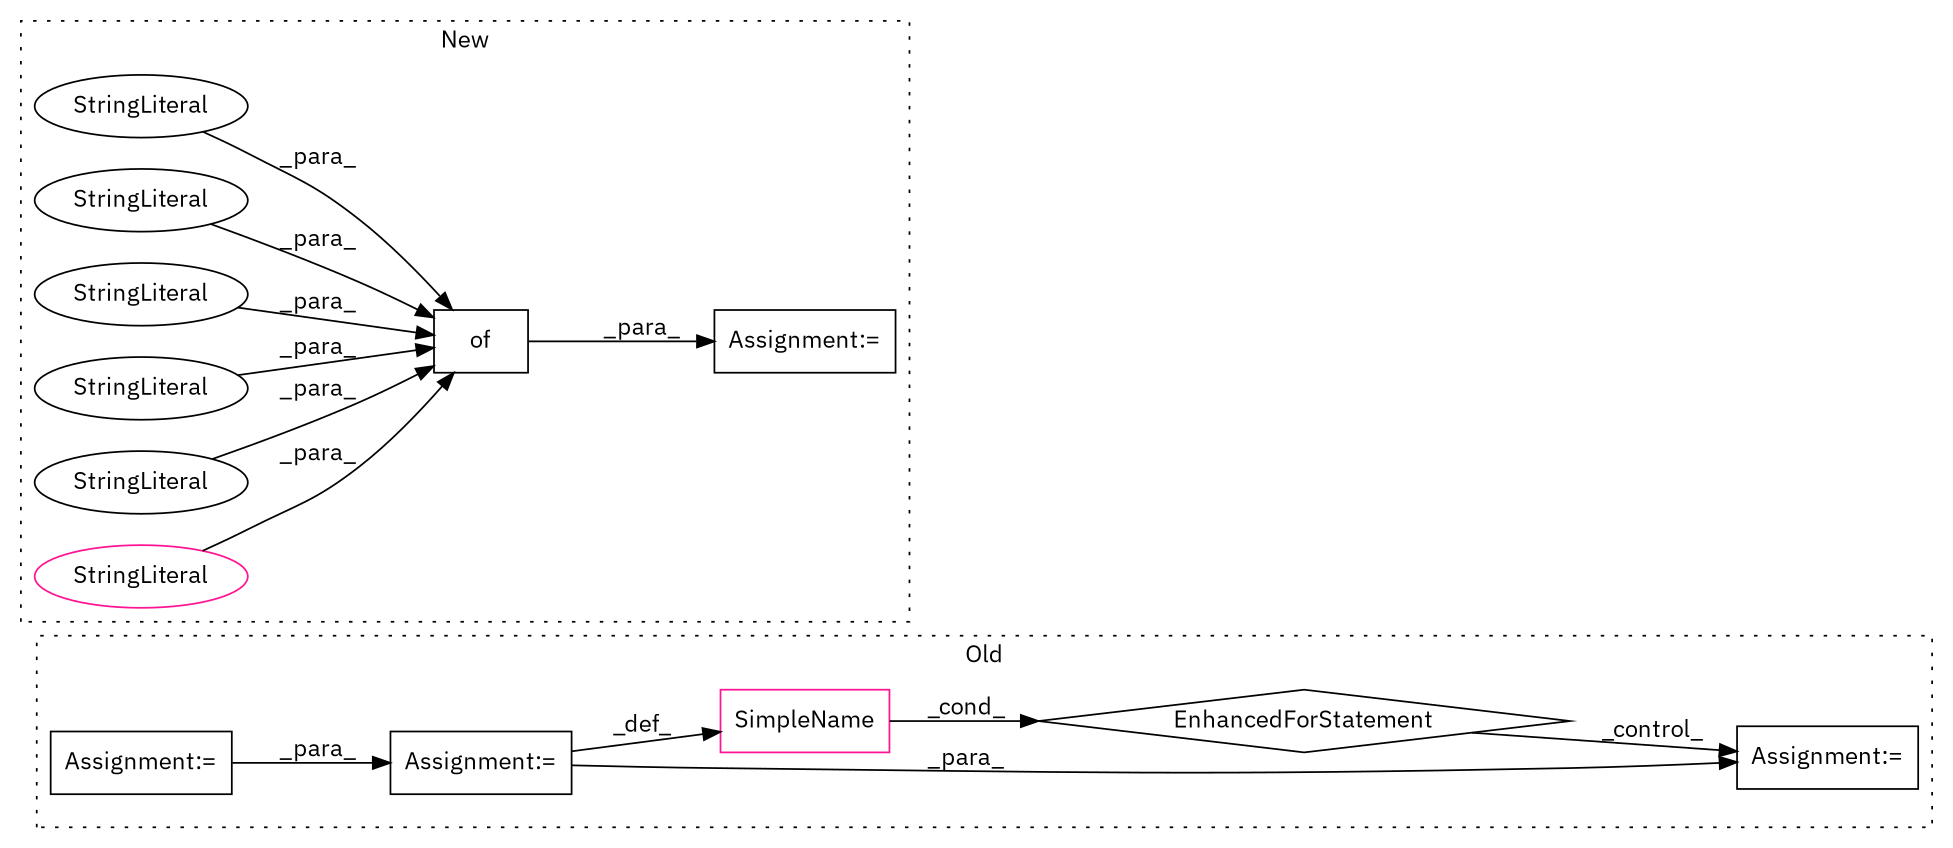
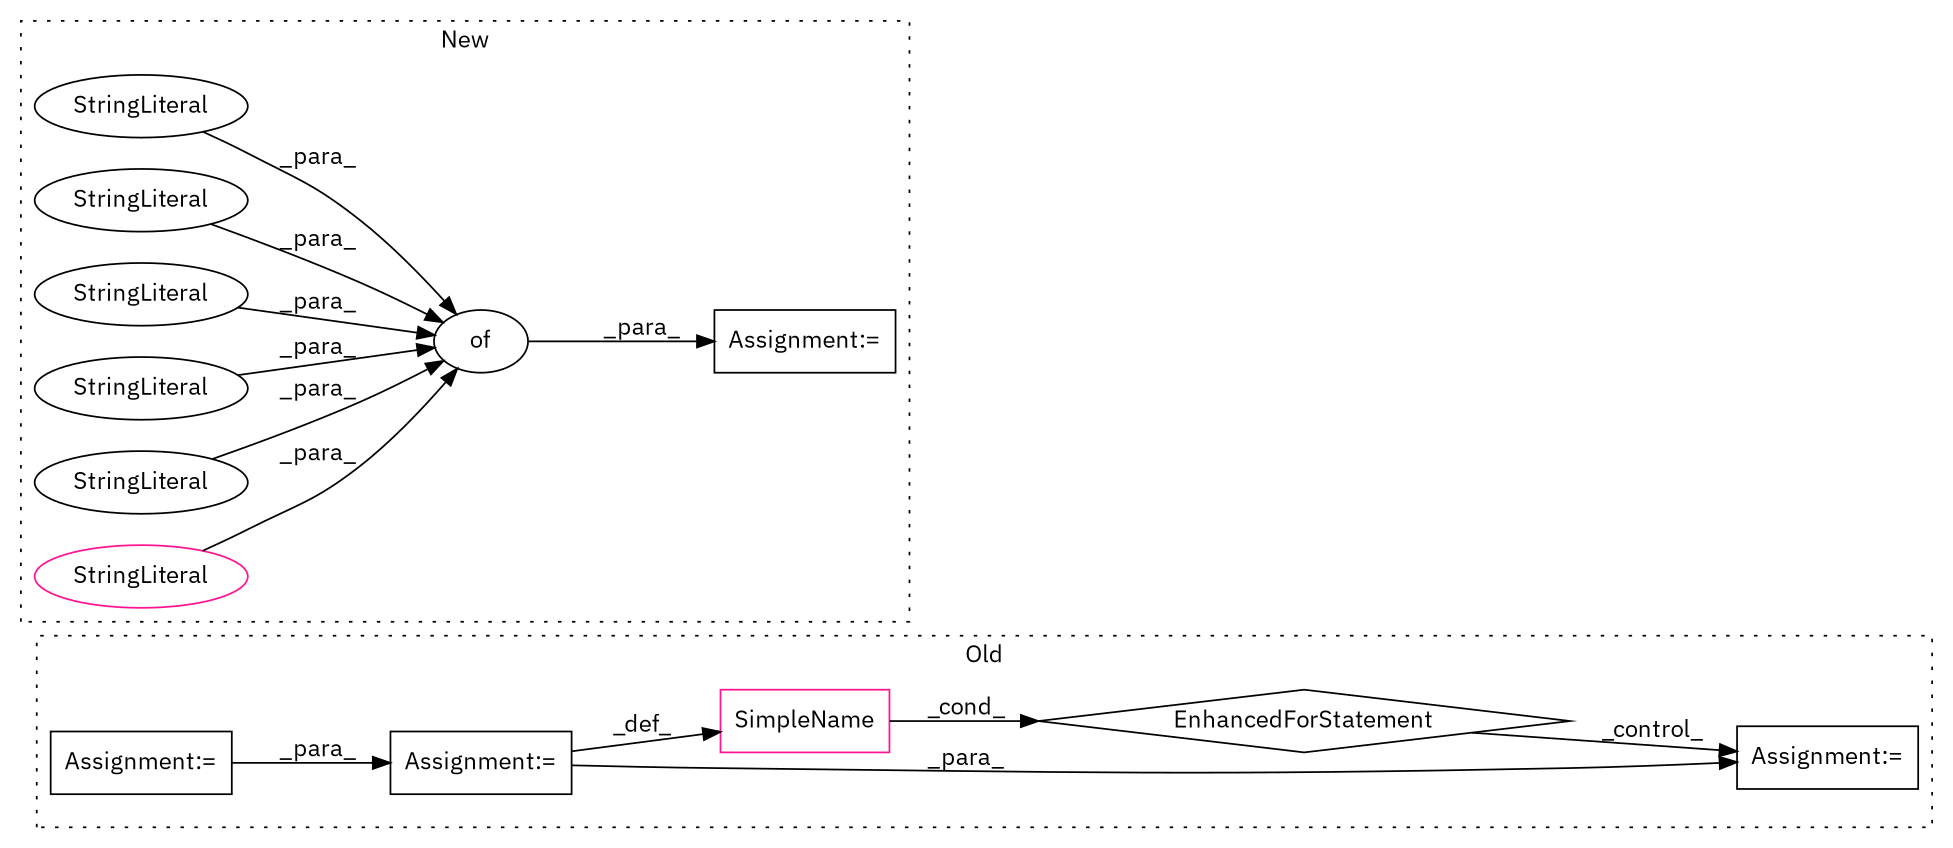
node "of": shape box -> ellipse
